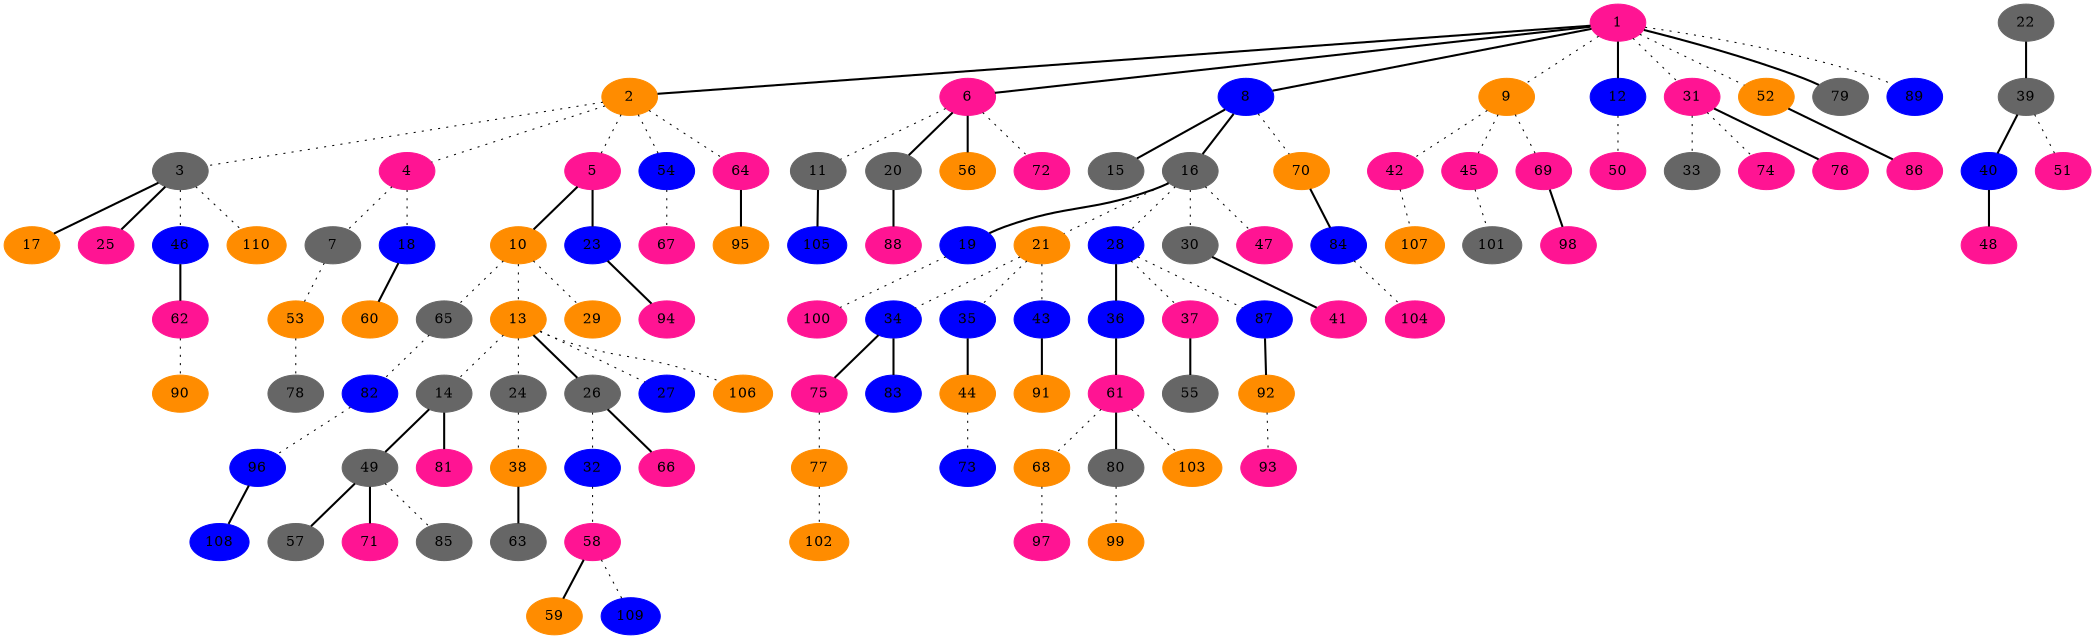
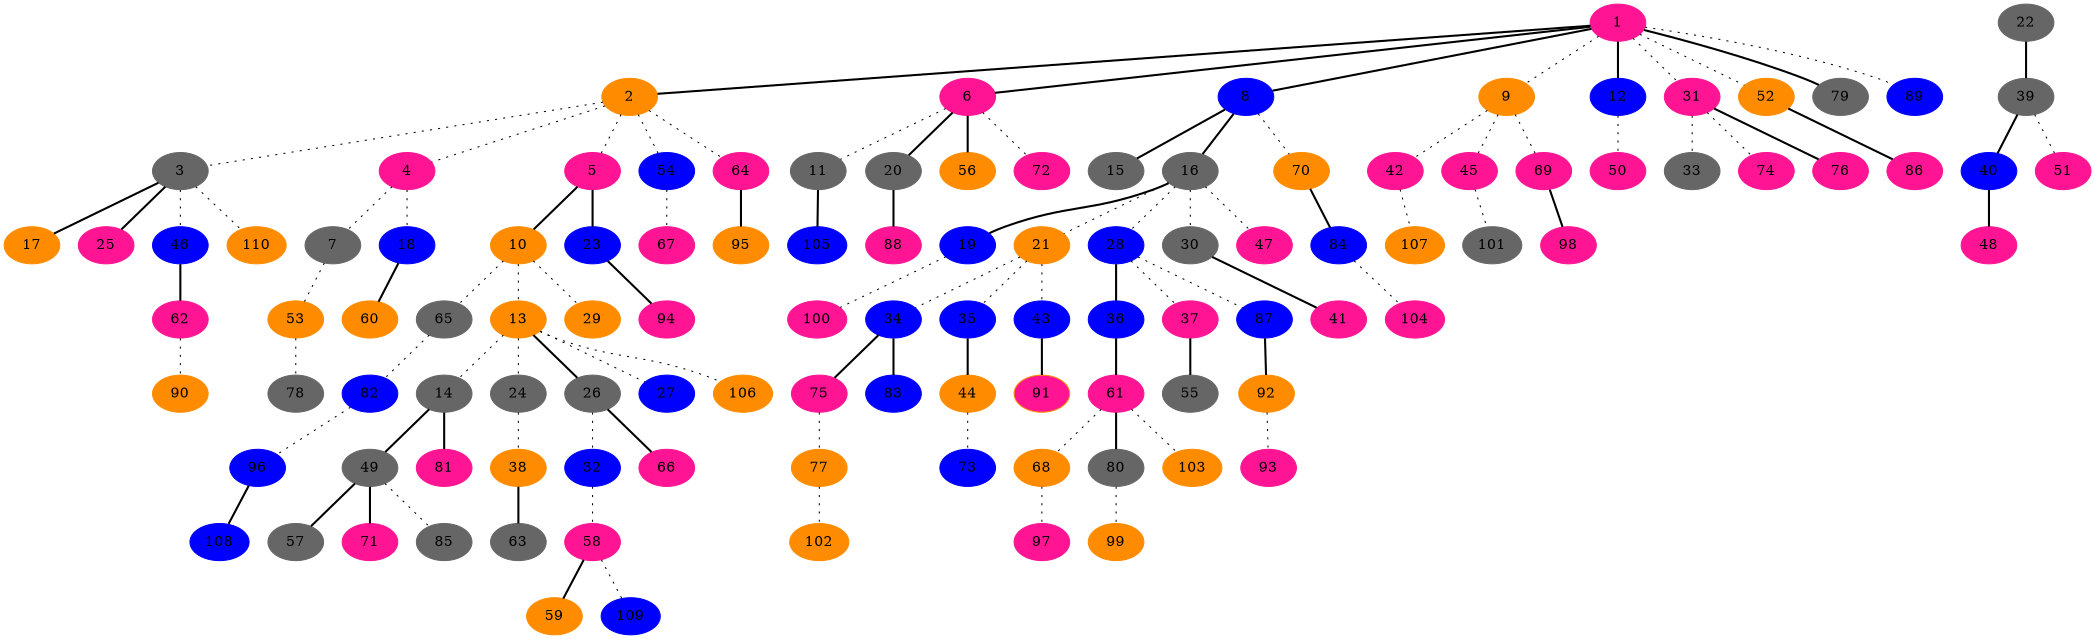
node "91": fillcolor darkorange -> deeppink
